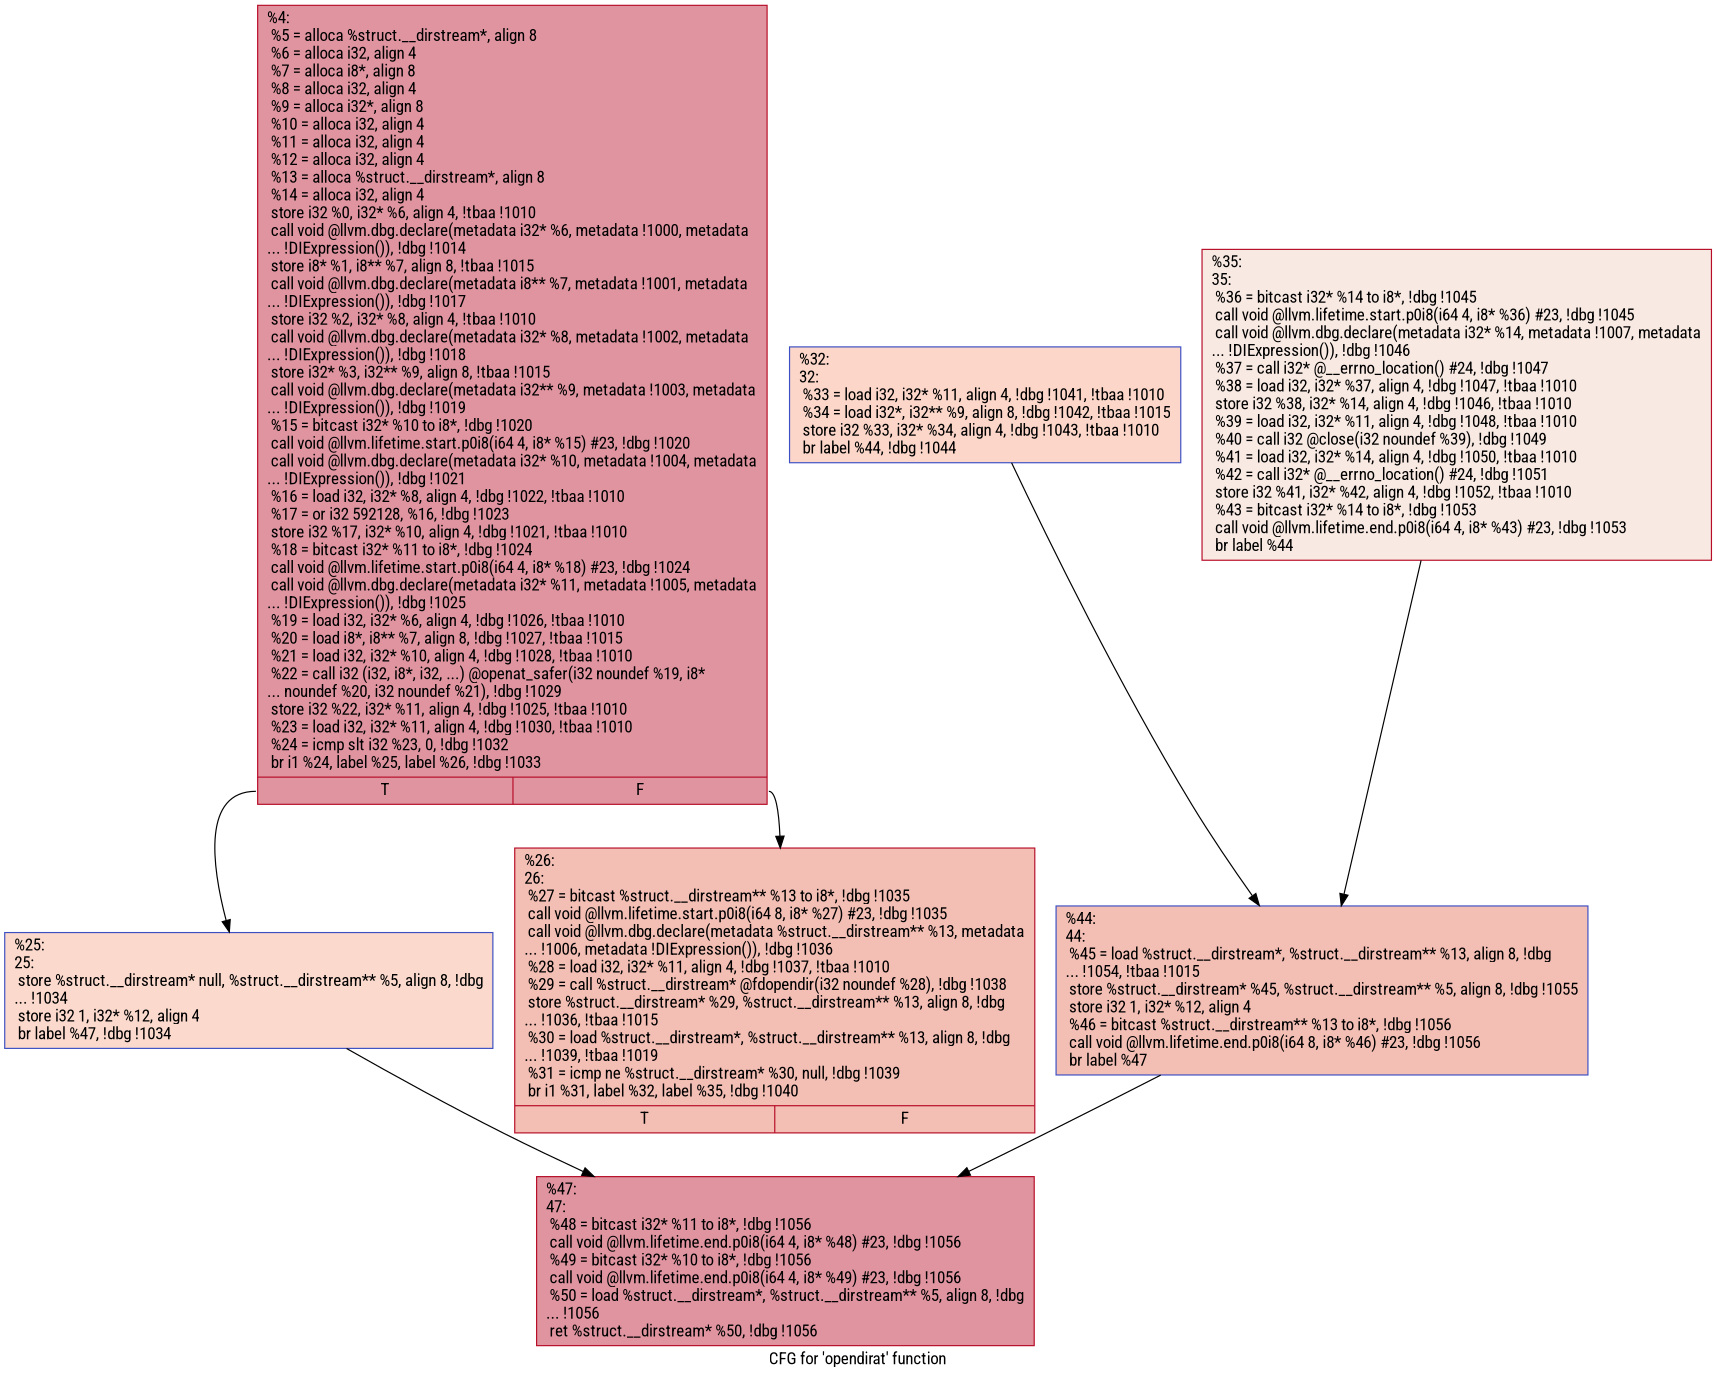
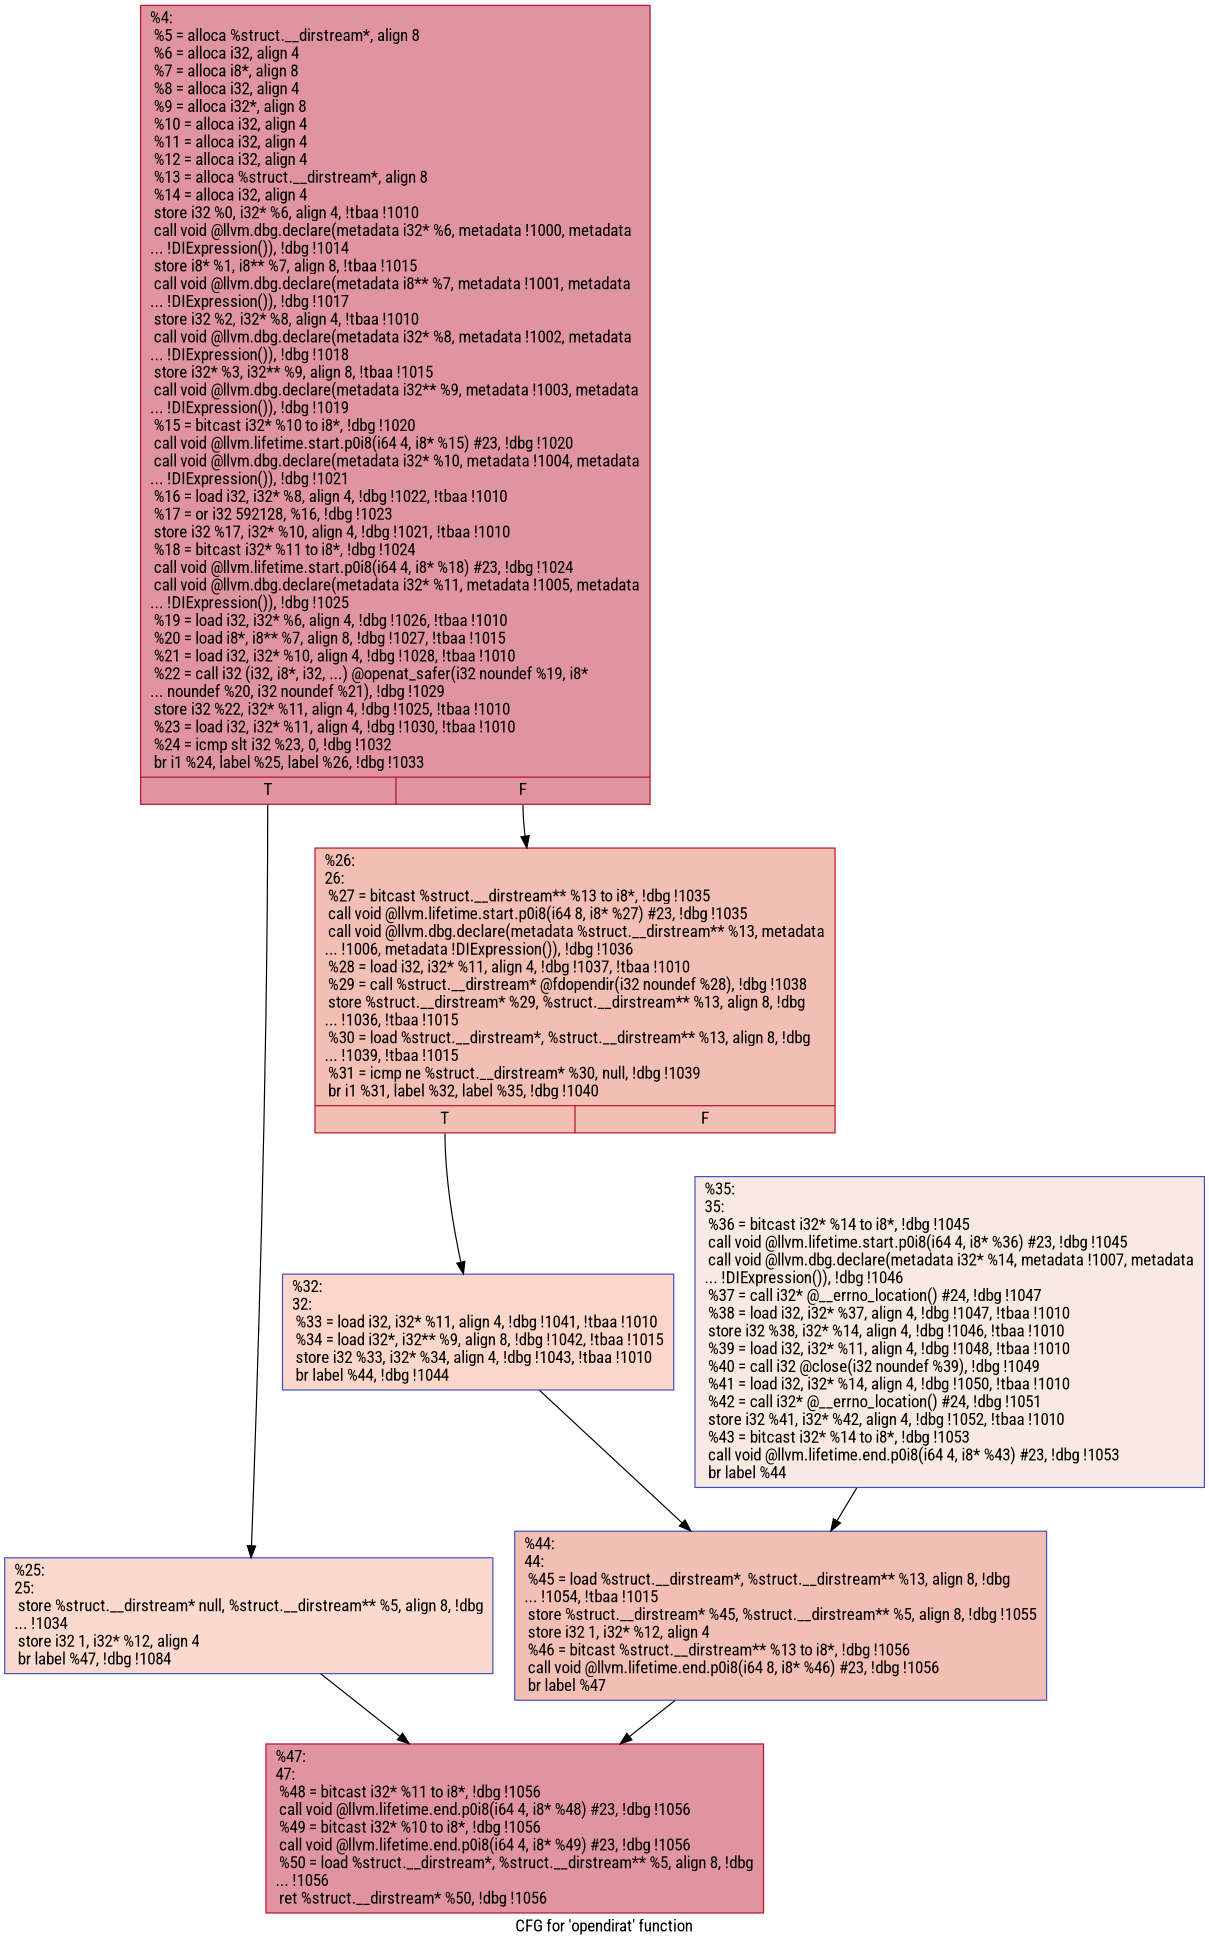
node "%35:": color #b70d28ff -> #3d50c3ff
node "%25:": text "br label %47, !dbg !1034" -> "br label %47, !dbg !1084"
node "%26:": text "... !1039, !tbaa !1019" -> "... !1039, !tbaa !1015"
edge "%26:" -> "%32:": added
